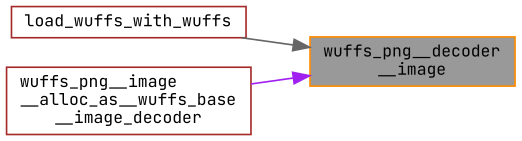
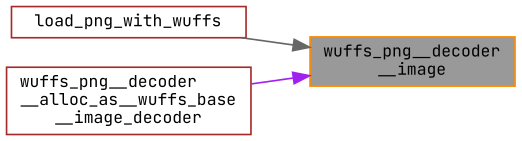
node "load_wuffs_with_wuffs": label "load_wuffs_with_wuffs" -> "load_png_with_wuffs"
node "wuffs_png__image __alloc_as__wuffs_base __image_decoder": label "wuffs_png__image __alloc_as__wuffs_base __image_decoder" -> "wuffs_png__decoder __alloc_as__wuffs_base __image_decoder"
